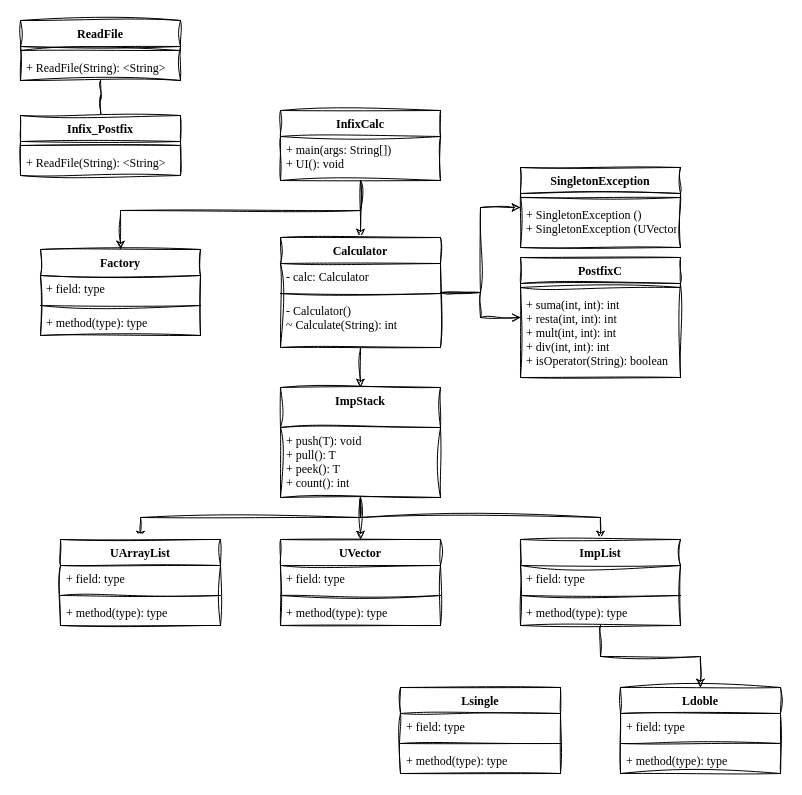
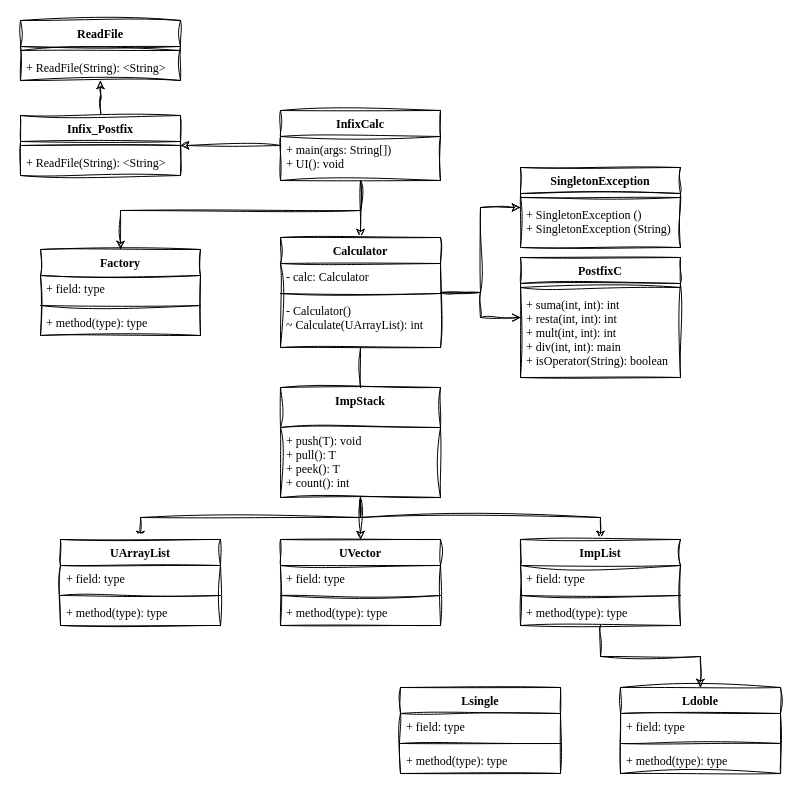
edge "ReadFile" -- "Infix_Postfix": arrowhead none -> classic
edge "InfixCalc" -> "Infix_Postfix": added
node "+ SingletonException () + SingletonException (UVector)": label "+ SingletonException () + SingletonException (UVector)" -> "+ SingletonException () + SingletonException (String)"
node "+ suma(int, int): int + resta(int, int): int + mult(int, int): int + div(int, int): int + isOperator(String): boolean": label "+ suma(int, int): int + resta(int, int): int + mult(int, int): int + div(int, int): int + isOperator(String): boolean" -> "+ suma(int, int): int + resta(int, int): int + mult(int, int): int + div(int, int): main + isOperator(String): boolean"
node "- Calculator() ~ Calculate(String): int": label "- Calculator() ~ Calculate(String): int" -> "- Calculator() ~ Calculate(UArrayList): int"
edge "Calculator" -> "ImpStack": arrowhead classic -> none
